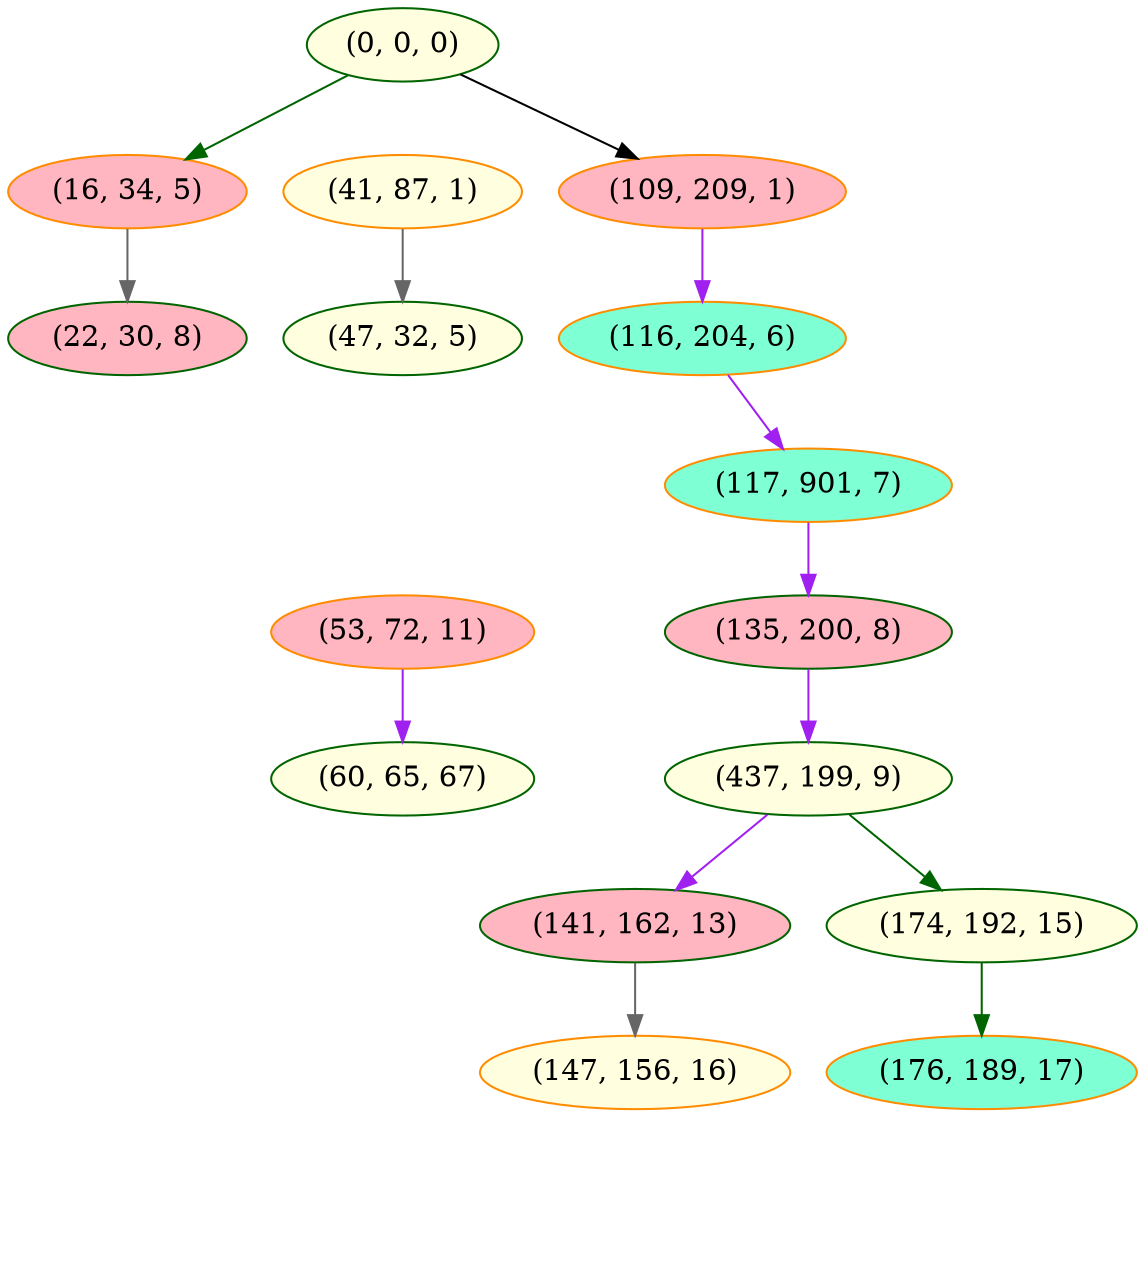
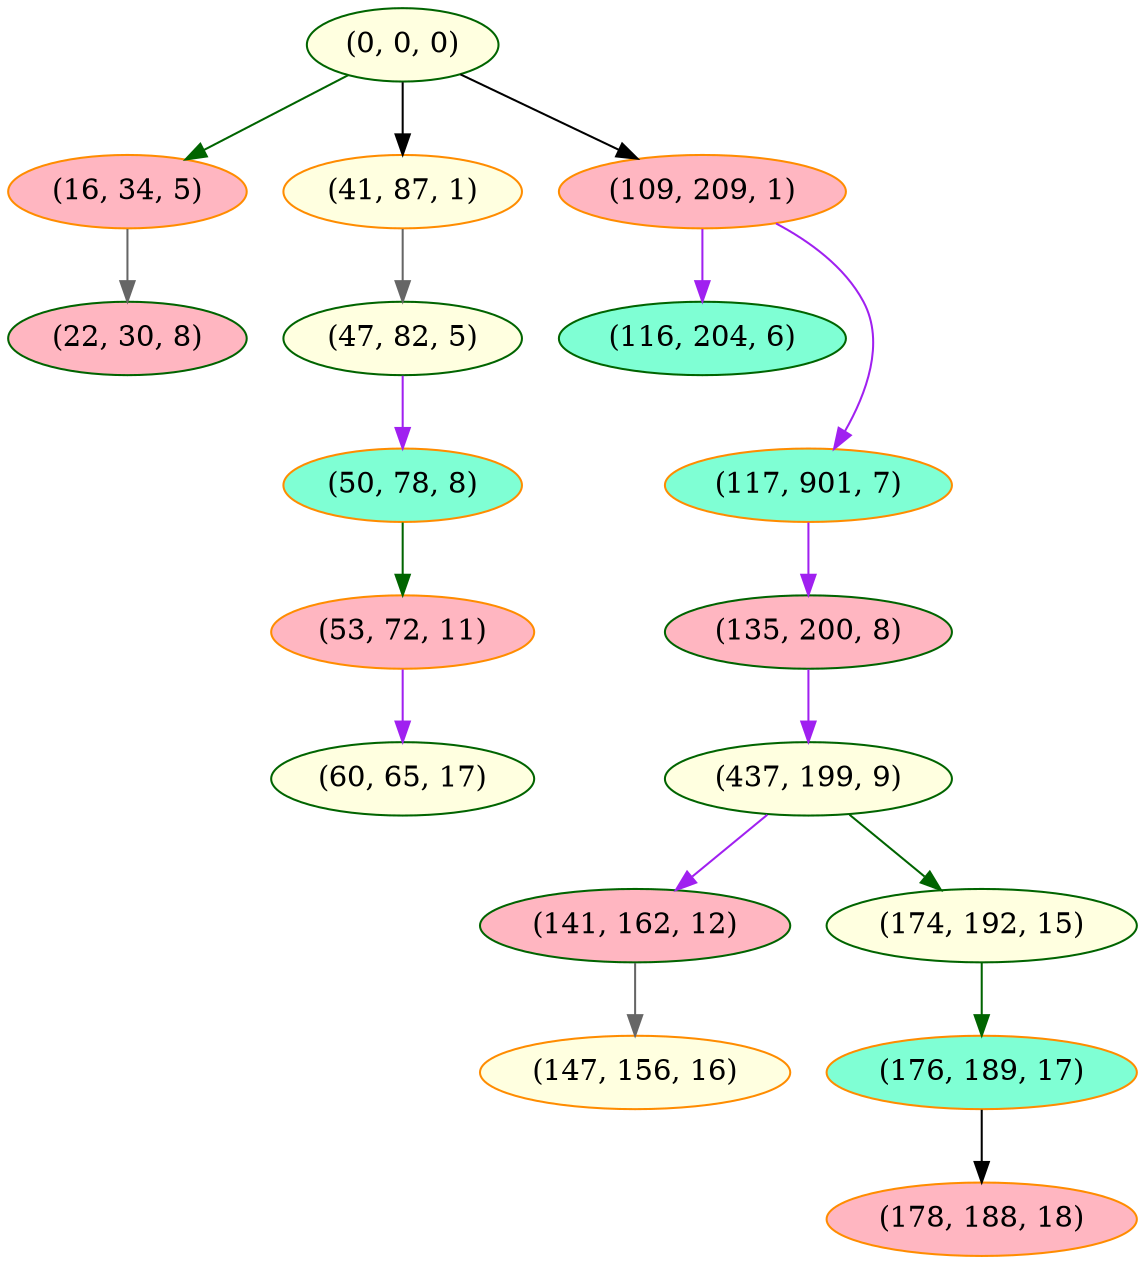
edge "(0, 0, 0)" -> "(41, 87, 1)": added
node "(47, 32, 5)": label "(47, 32, 5)" -> "(47, 82, 5)"
node "(116, 204, 6)": color darkorange -> darkgreen
edge "(116, 204, 6)" -> "(117, 901, 7)": now "(109, 209, 1)" -> "(117, 901, 7)"
node "(50, 78, 8)": added
node "(60, 65, 67)": label "(60, 65, 67)" -> "(60, 65, 17)"
node "(141, 162, 13)": label "(141, 162, 13)" -> "(141, 162, 12)"
node "(178, 188, 18)": added
